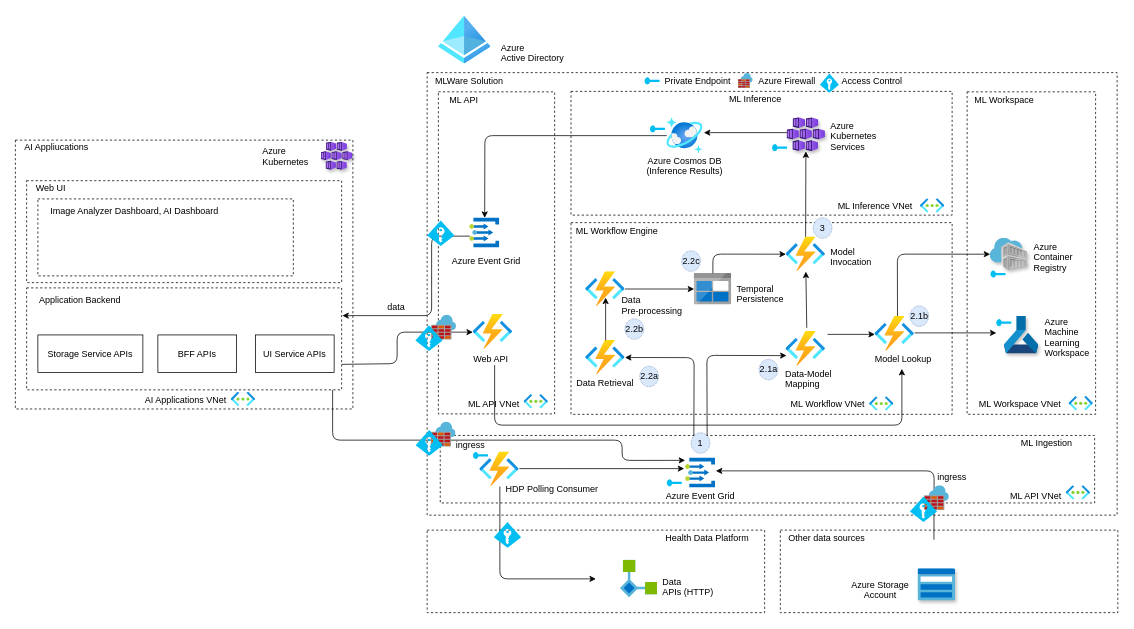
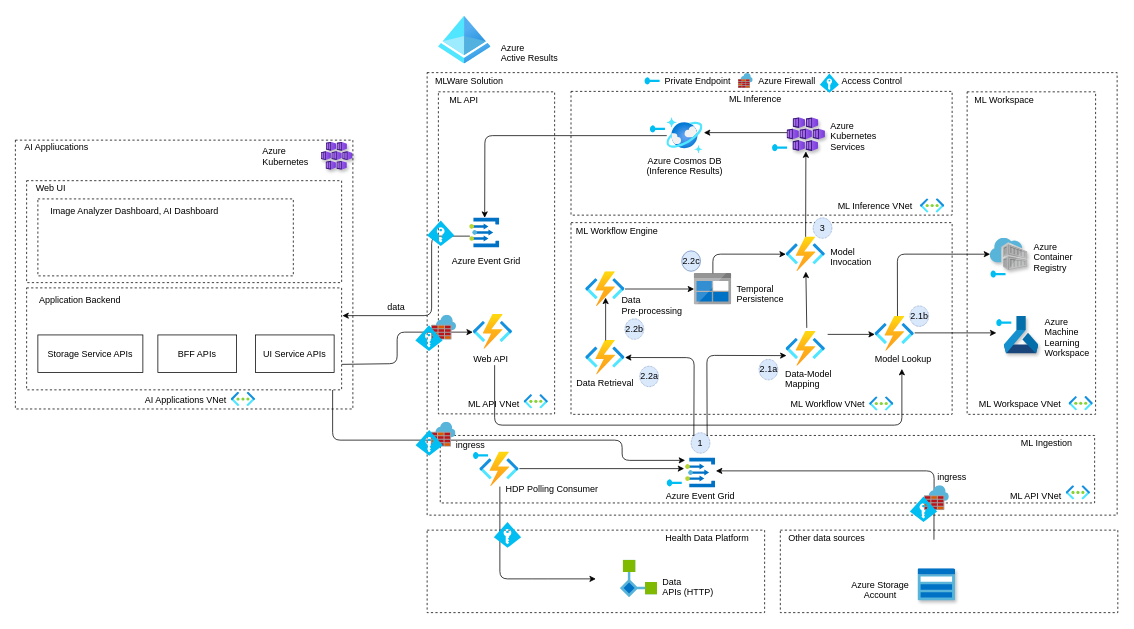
node "Azure Active Directory": label "Azure Active Directory" -> "Azure Active Results"
node "2.2c": style dashed -> solid
